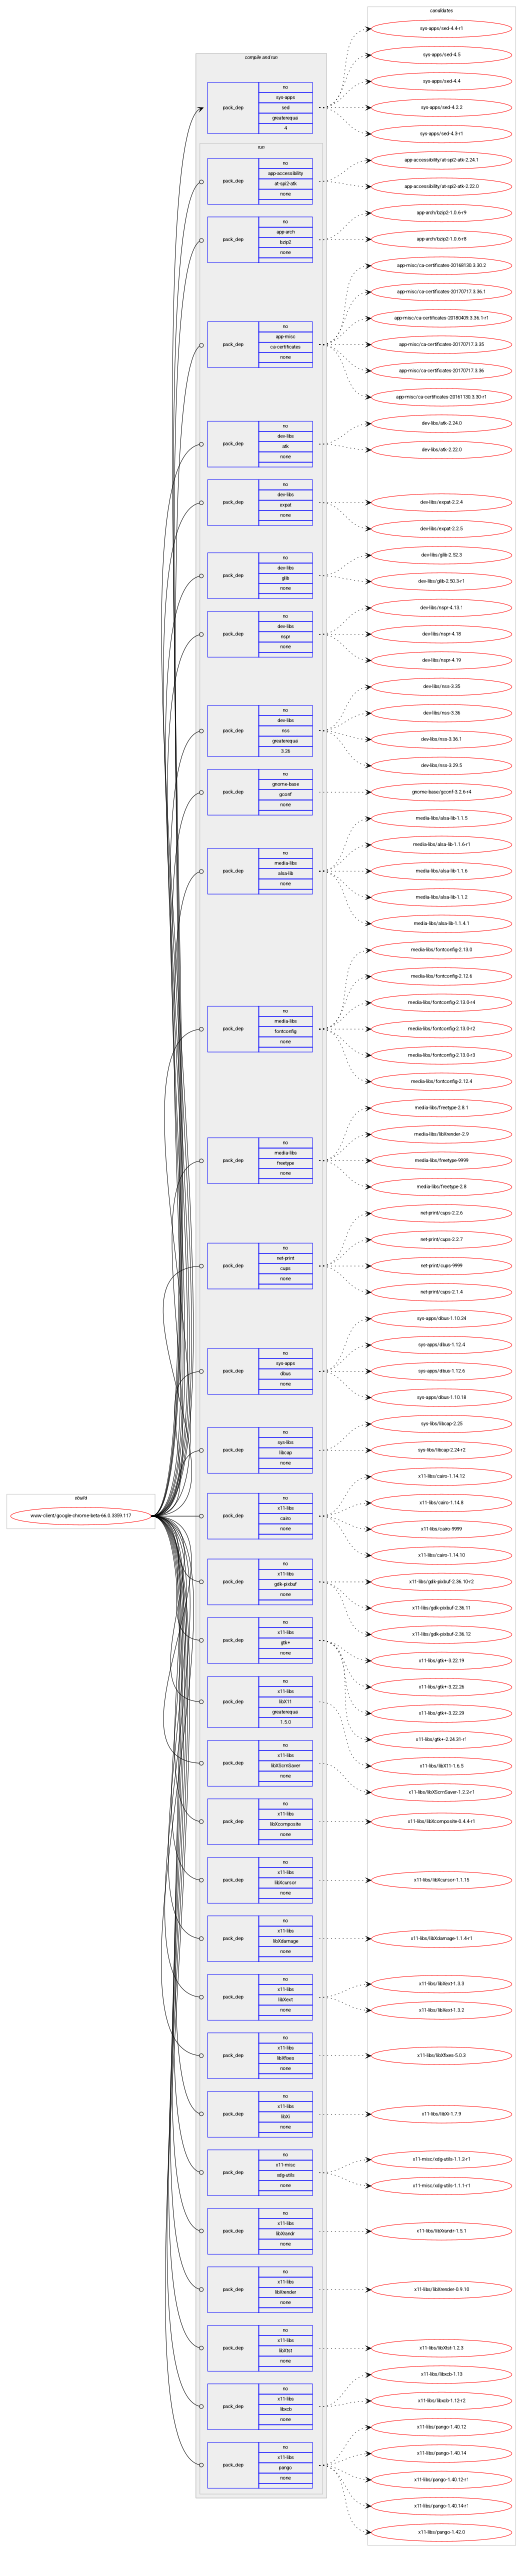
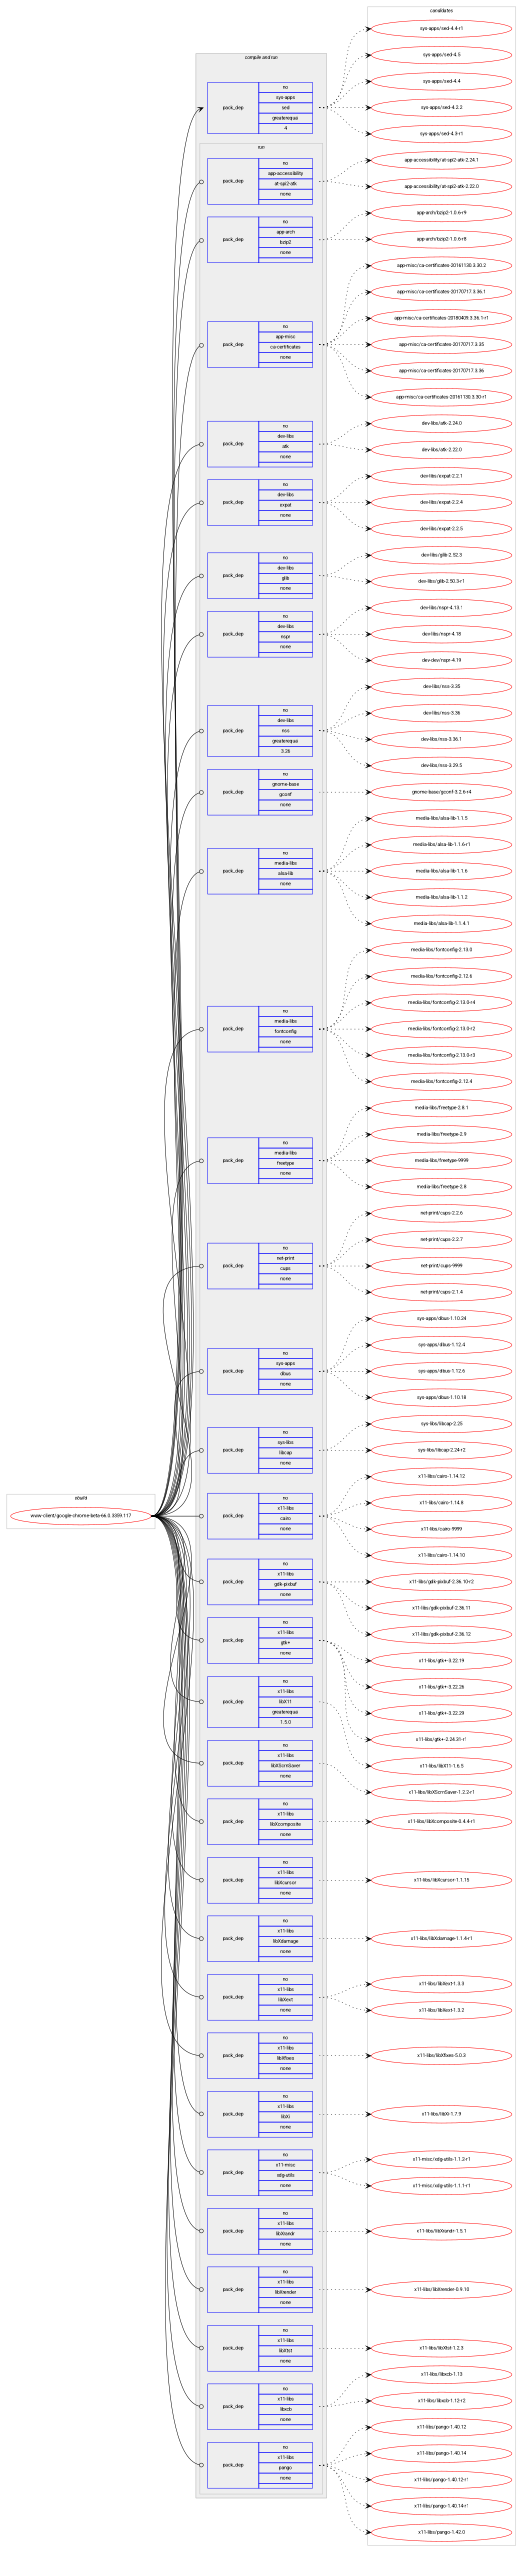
node "app-misc/ca-certificates-20168130.3.30.2": label "app-misc/ca-certificates-20168130.3.30.2" -> "app-misc/ca-certificates-20161130.3.30.2"
node "dev-libs/expat-2.2.1": added
node "dev-libs/nspr-4.19": label "dev-libs/nspr-4.19" -> "dev-dev/nspr-4.19"
node "media-libs/libXrender-2.9": label "media-libs/libXrender-2.9" -> "media-libs/freetype-2.9"
